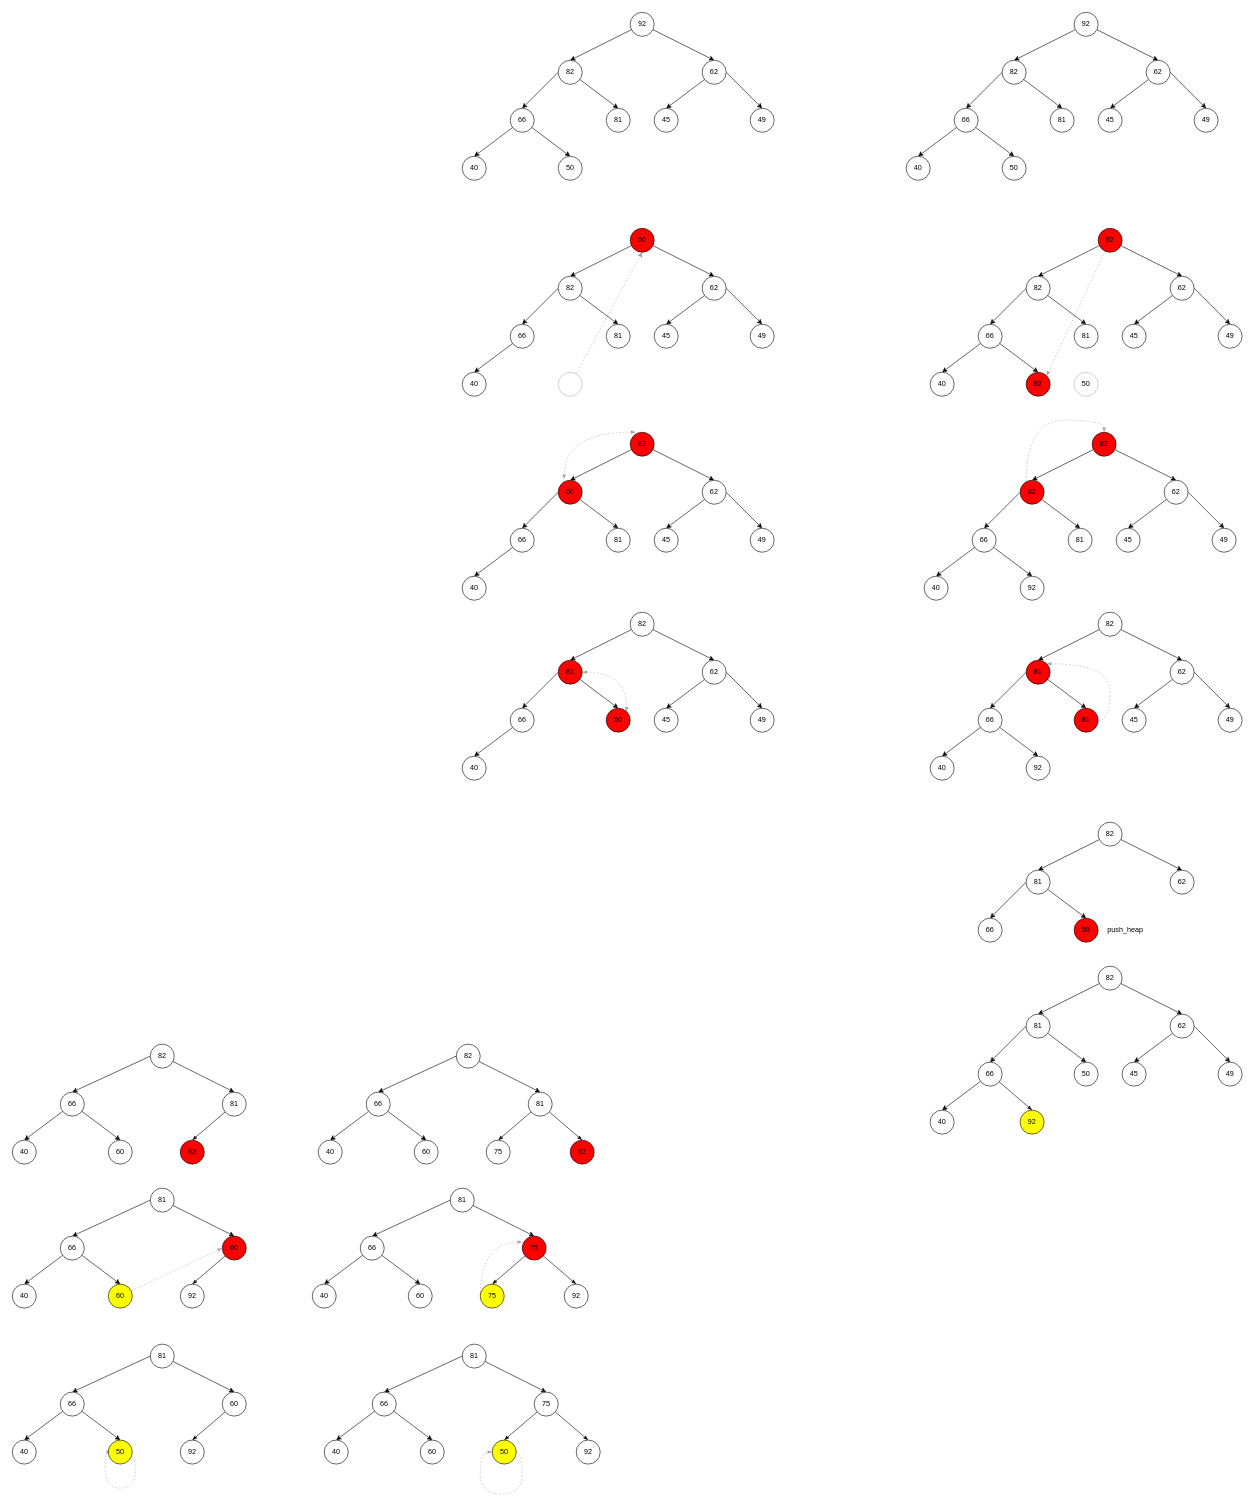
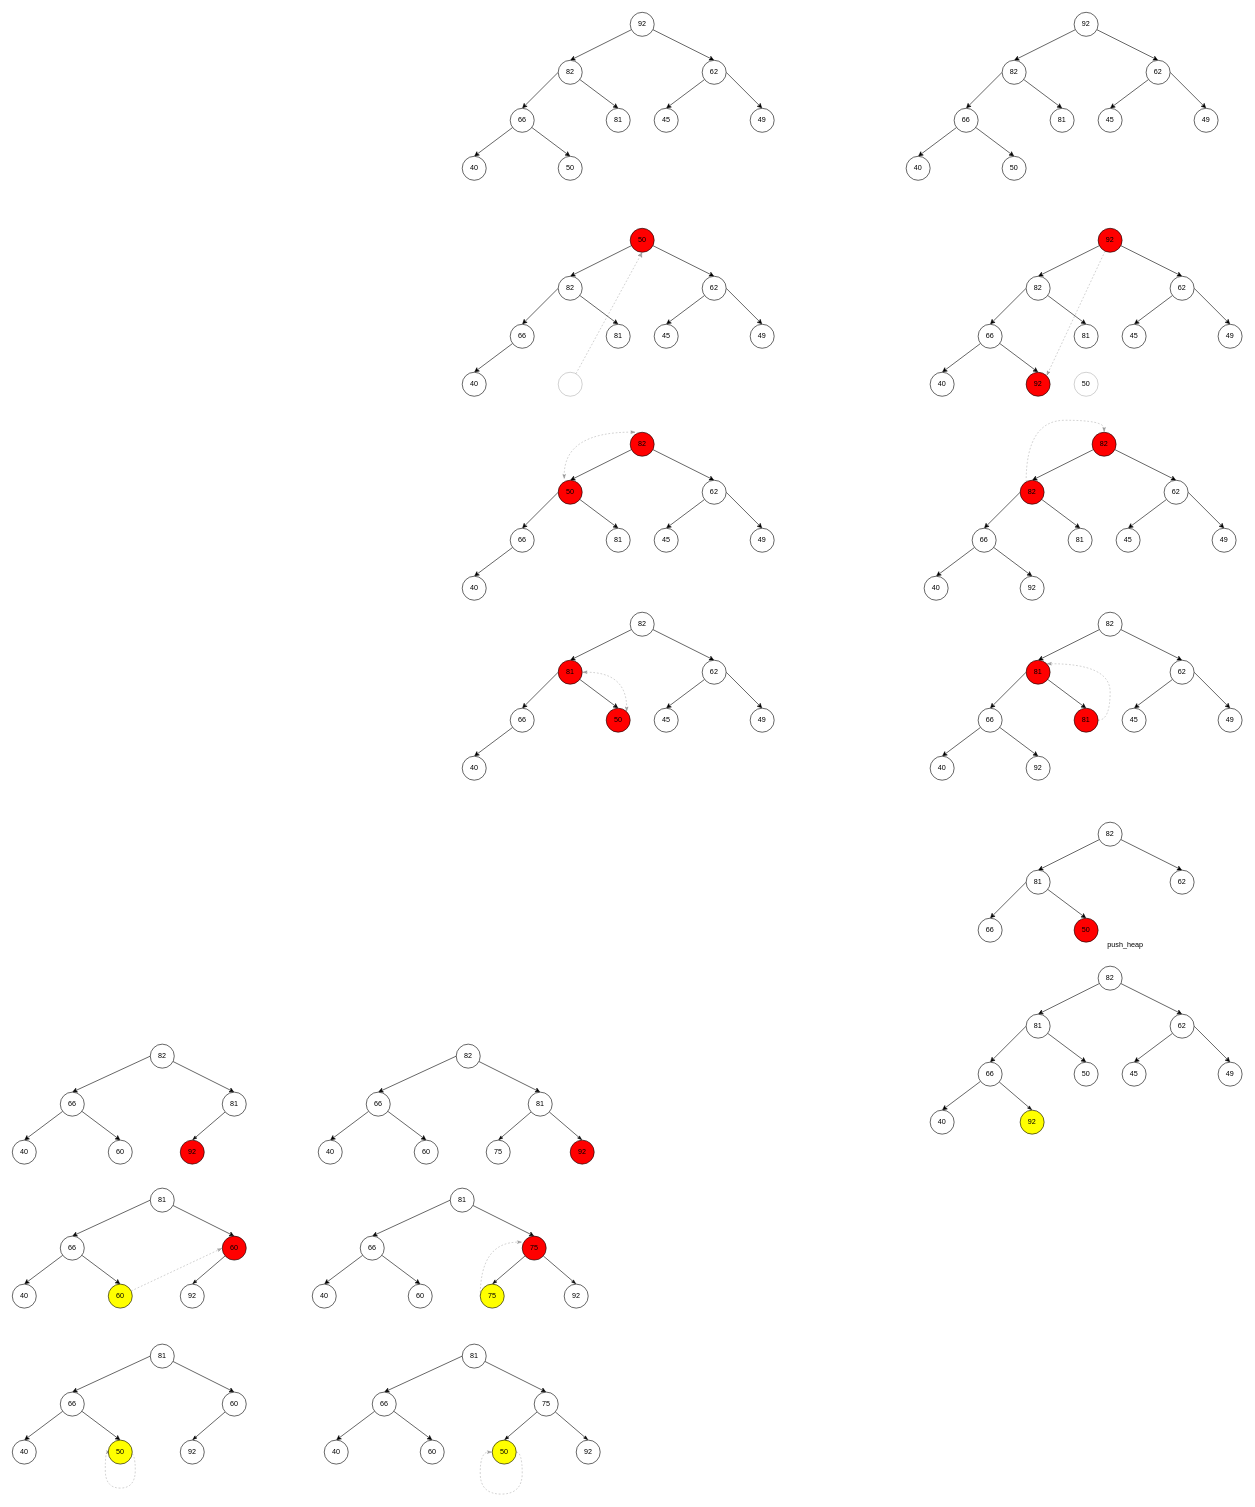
node "push_heap": moved (1125, 930) -> (1125, 945)
